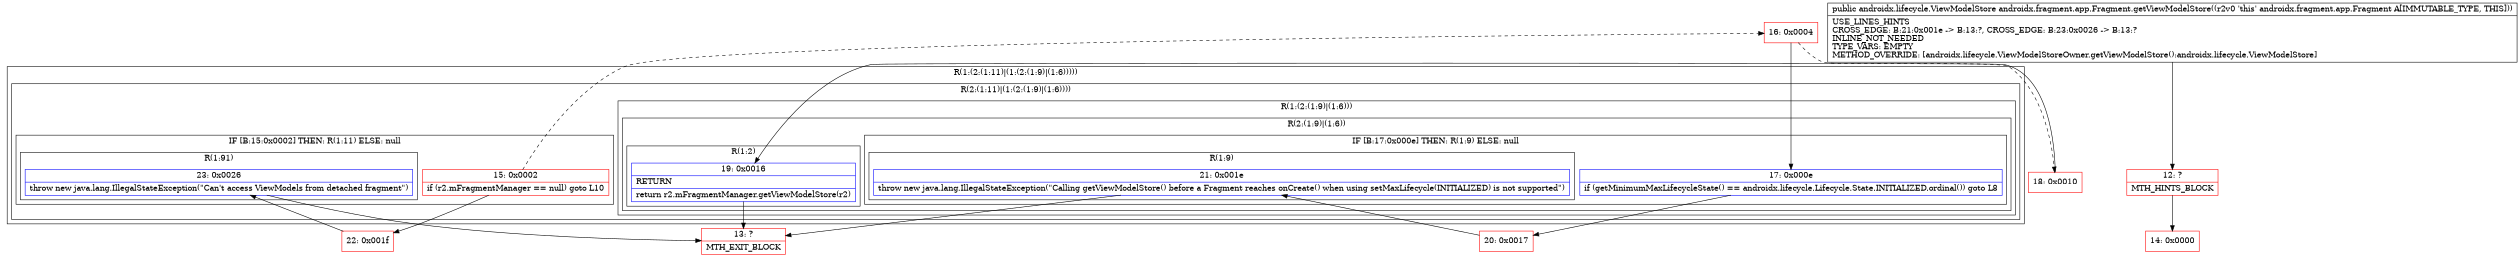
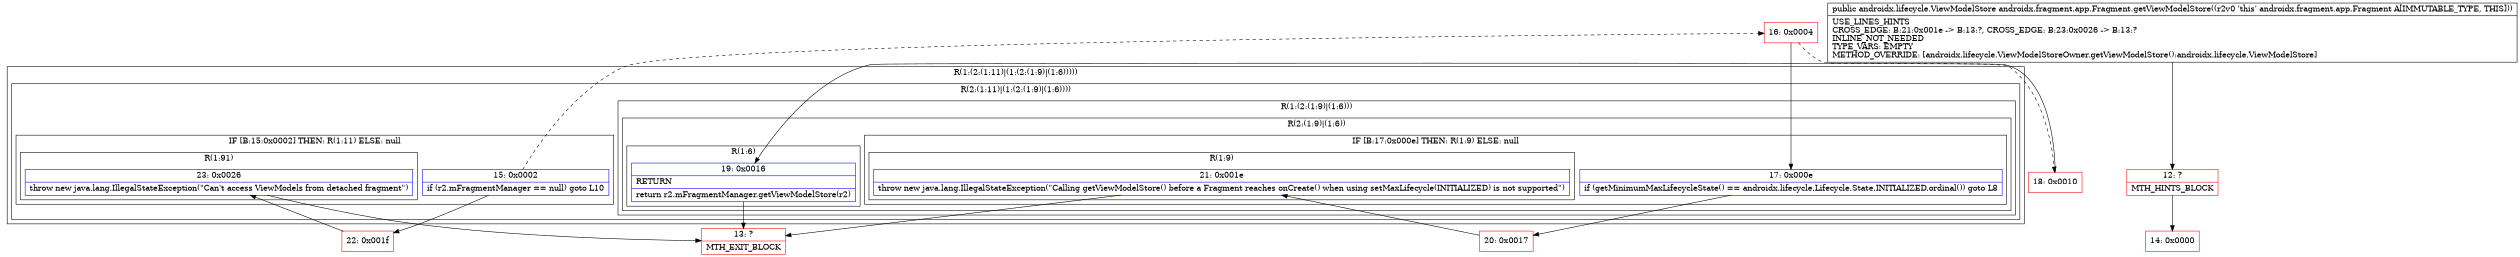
cluster "R(1:2)": label "R(1:2)" -> "R(1:6)"
node "15: 0x0002": color red -> blue
